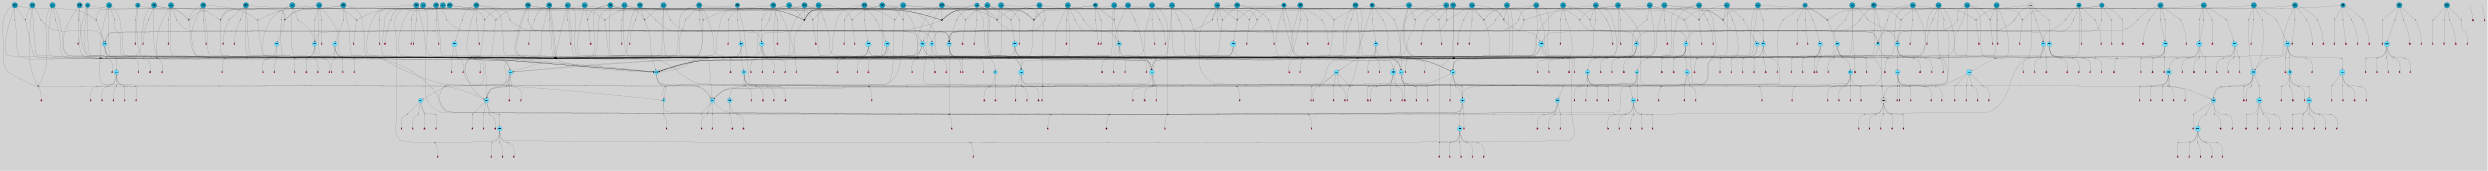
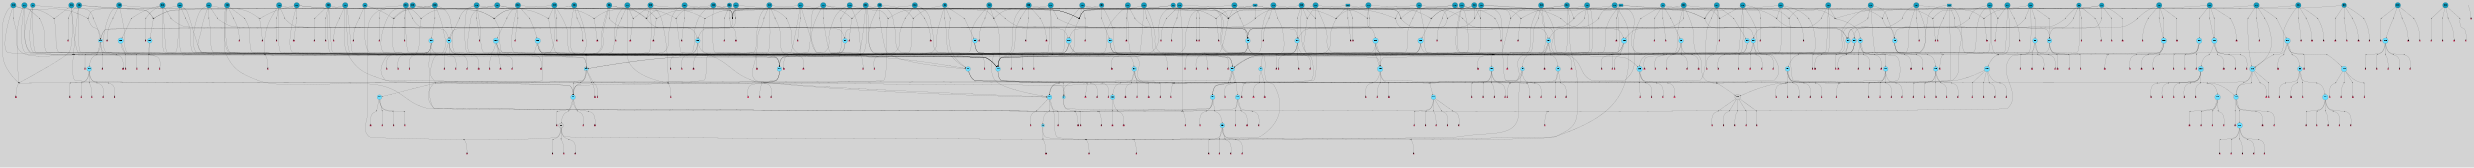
node "T1087": shape circle -> box
node "T1050": shape circle -> box
node "T1161": shape circle -> box
node "T1169": shape circle -> box
node "T1018": fillcolor #cccccc -> #1199bb
node "T623": shape circle -> box
node "T947": shape box -> circle
node "T880": shape circle -> box
node "T9": added
node "T882": fillcolor #66ddff -> #cccccc
